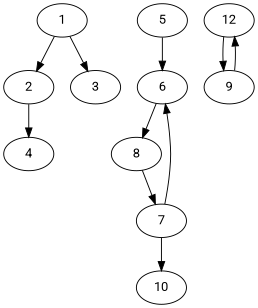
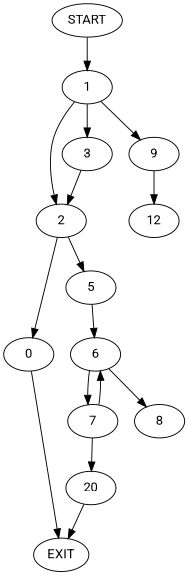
node "START": added
edge "12" -> "9": now "1" -> "9"
node "4": label "4" -> "0"
edge "3" -> "2": added
edge "8" -> "7": now "6" -> "7"
edge "2" -> "5": added
node "10": label "10" -> "20"
node "EXIT": added
